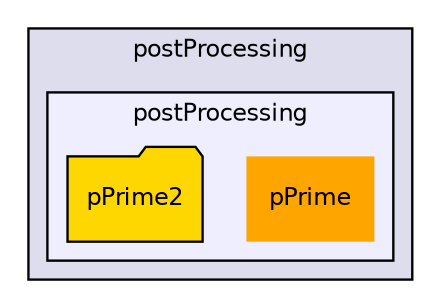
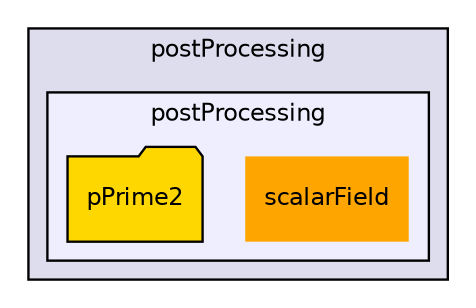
node "pPrime": label "pPrime" -> "scalarField"
